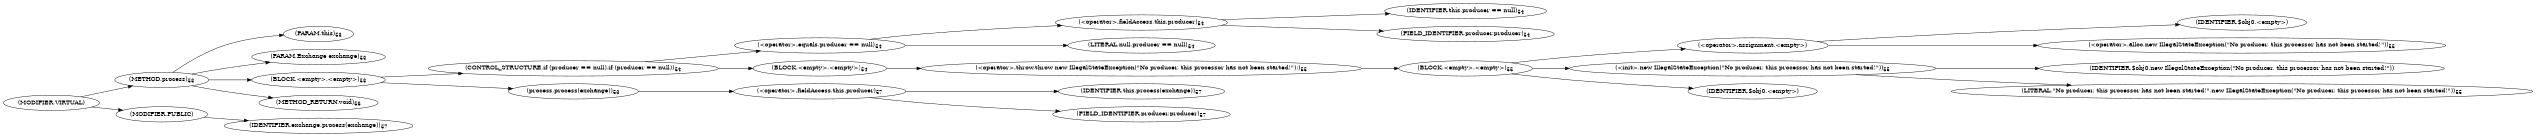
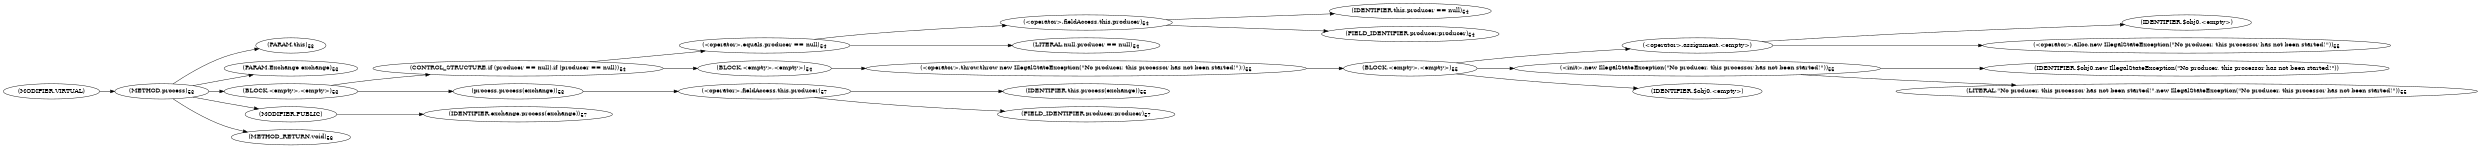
node "(IDENTIFIER,this,process(exchange))": text "57" -> "55"
edge "(MODIFIER,VIRTUAL)" -> "(MODIFIER,PUBLIC)": now "(METHOD,process)" -> "(MODIFIER,PUBLIC)"
